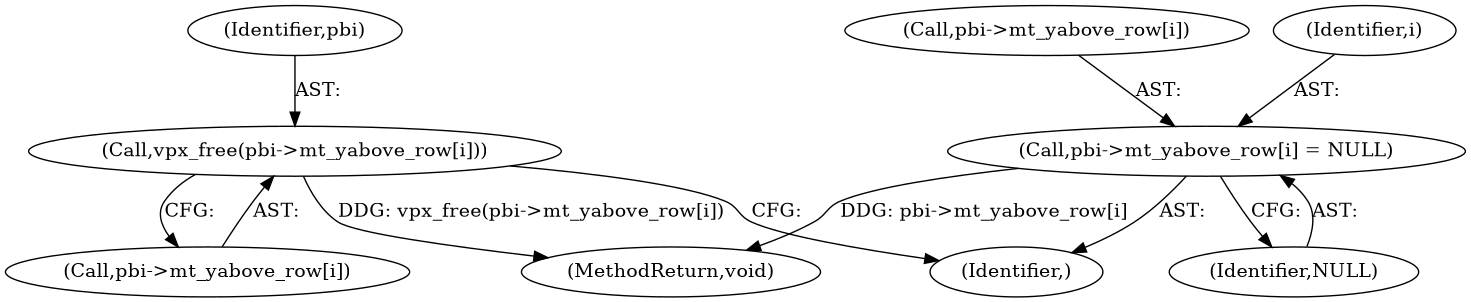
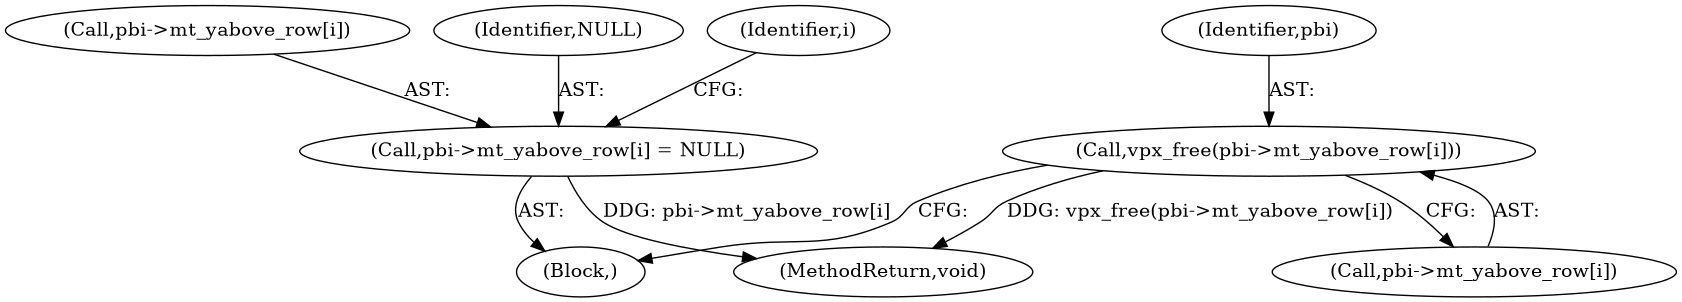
edge "(Identifier,i)" -> "(Call,pbi->mt_yabove_row[i] = NULL)": label "AST: " -> "CFG: "
edge "(Call,pbi->mt_yabove_row[i] = NULL)" -> "(Identifier,NULL)": removed, label "CFG:"
node "(Identifier,)": label "(Identifier,)" -> "(Block,)"
